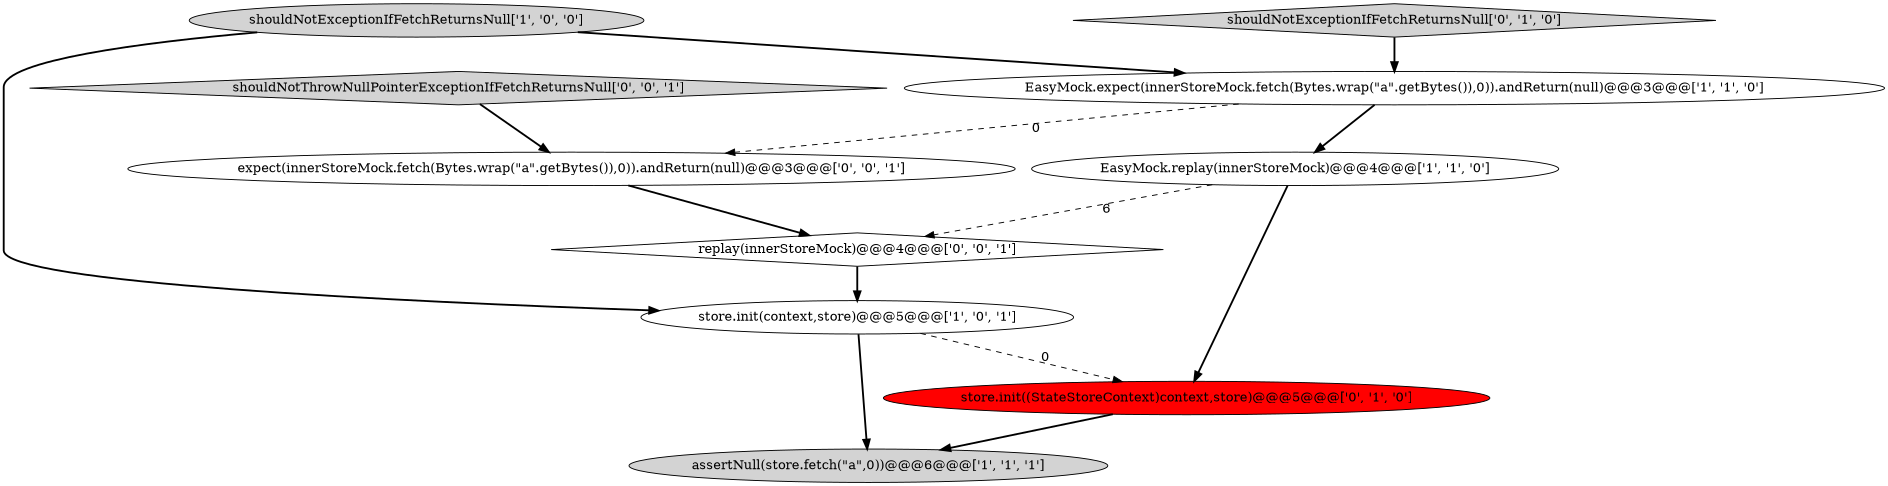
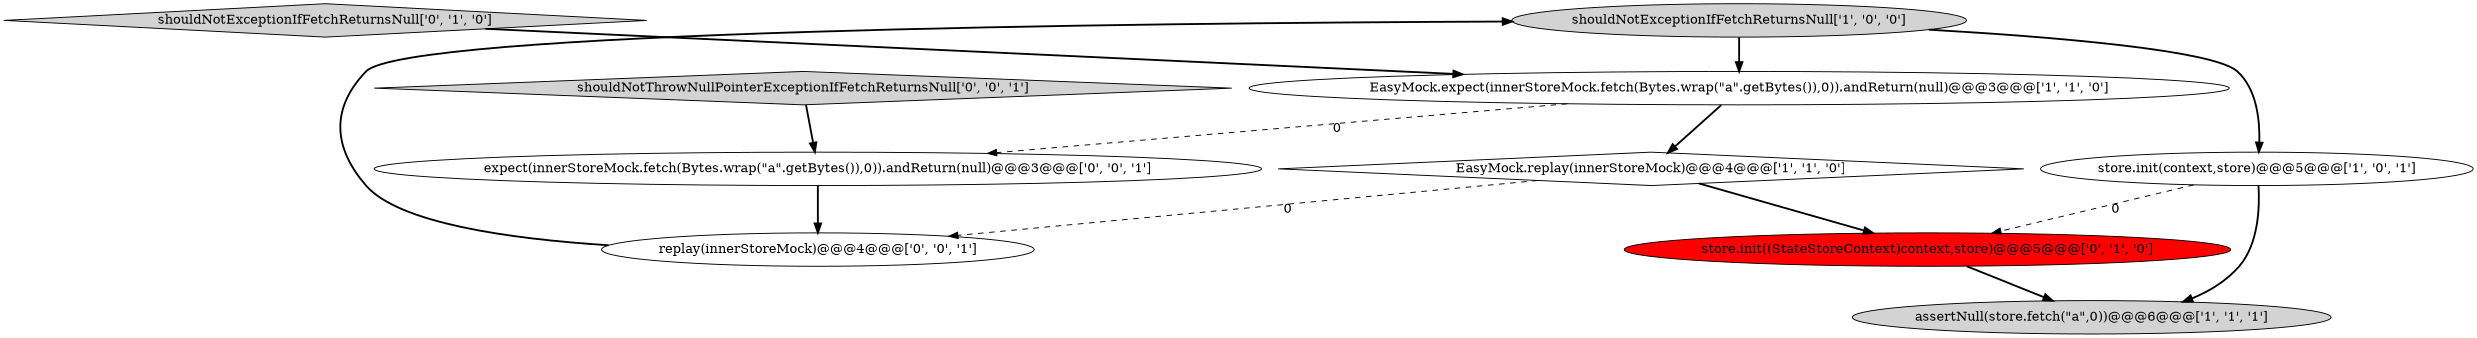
node "EasyMock.replay(innerStoreMock)@@@4@@@['1', '1', '0']": shape ellipse -> diamond
edge "EasyMock.replay(innerStoreMock)@@@4@@@['1', '1', '0']" -> "replay(innerStoreMock)@@@4@@@['0', '0', '1']": label "6" -> "0"
node "replay(innerStoreMock)@@@4@@@['0', '0', '1']": shape diamond -> ellipse
edge "replay(innerStoreMock)@@@4@@@['0', '0', '1']" -> "store.init(context,store)@@@5@@@['1', '0', '1']": now "replay(innerStoreMock)@@@4@@@['0', '0', '1']" -> "shouldNotExceptionIfFetchReturnsNull['1', '0', '0']"
